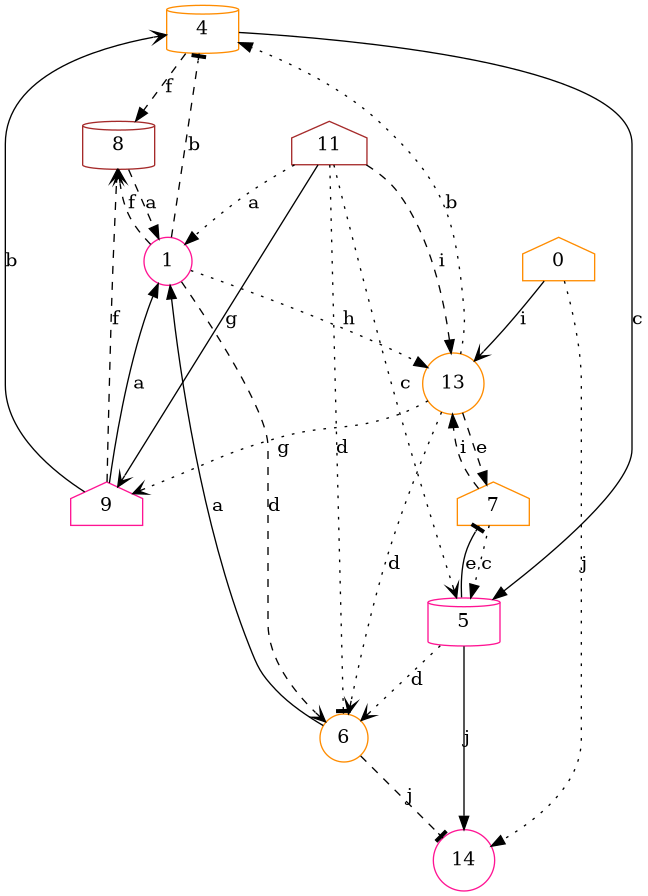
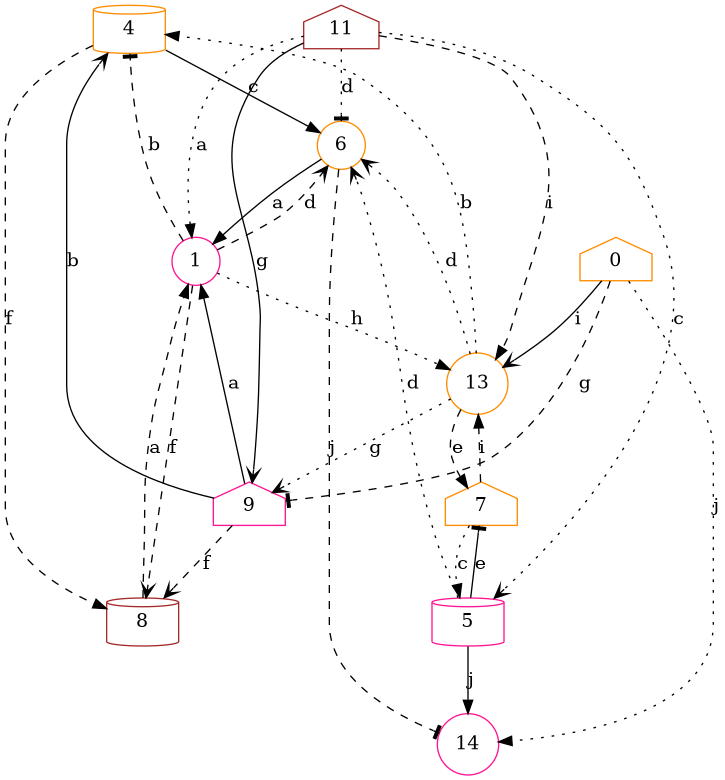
edge "4" -> "5": now "4" -> "6"
edge "0" -> "9": added, label "g"
